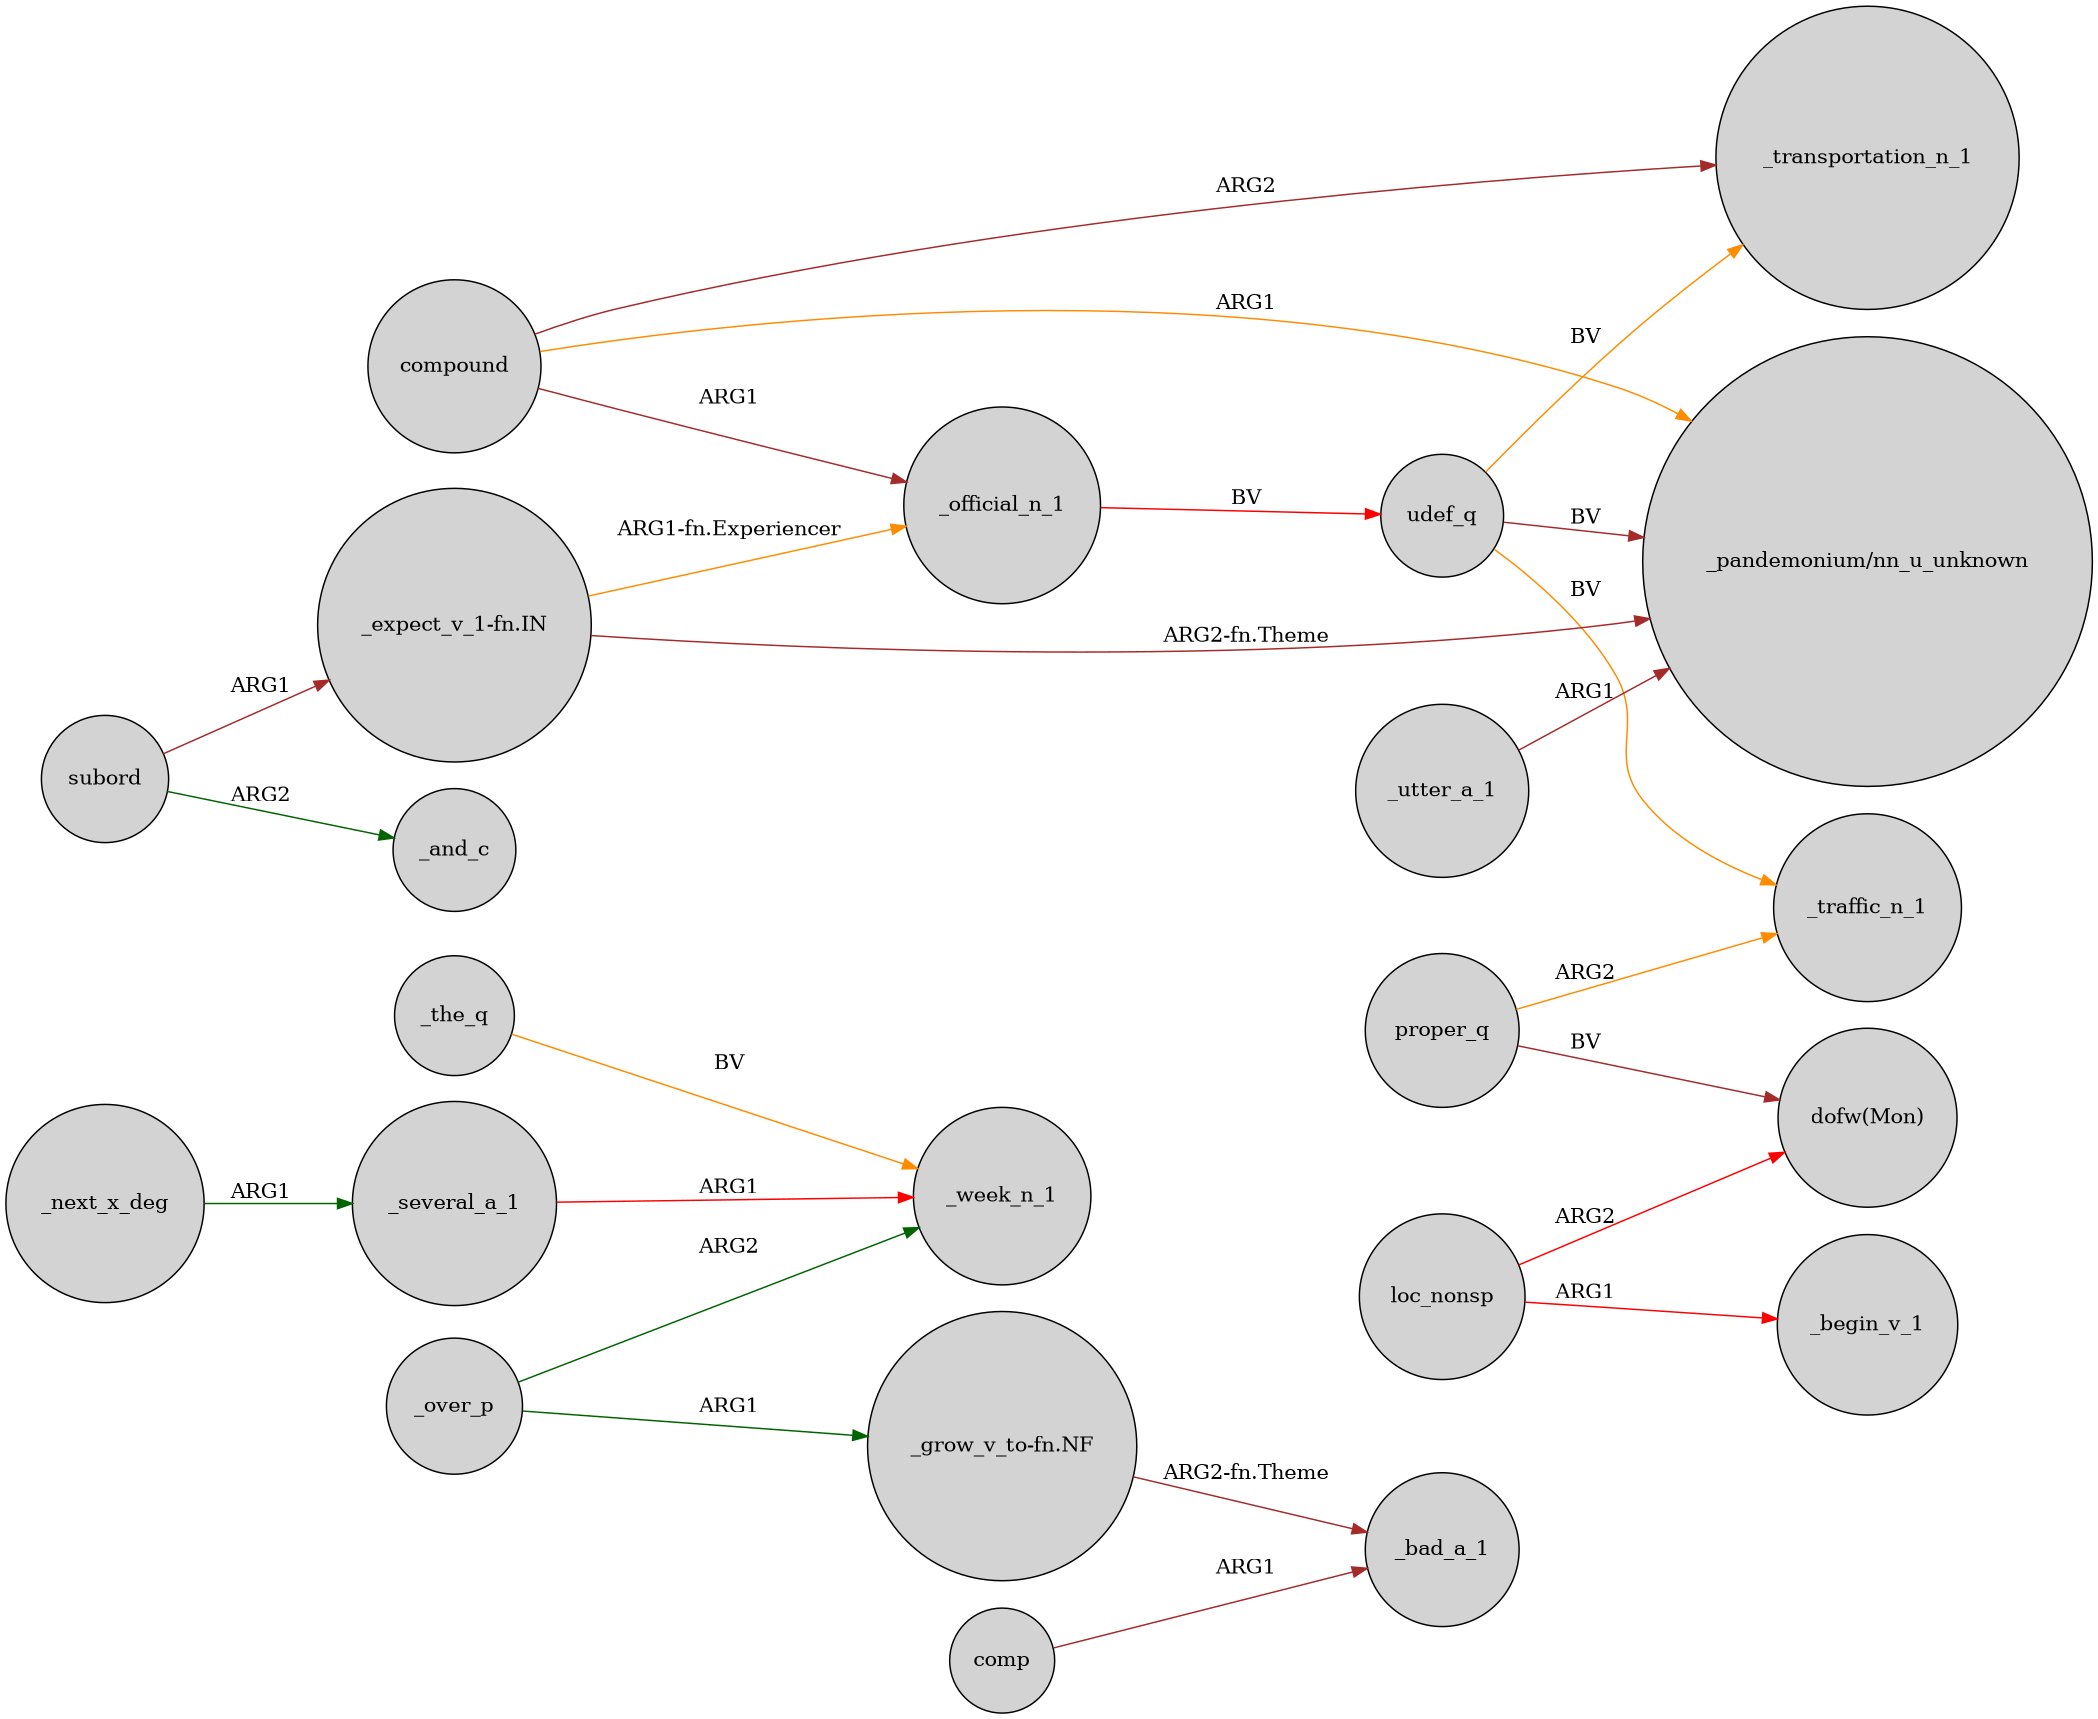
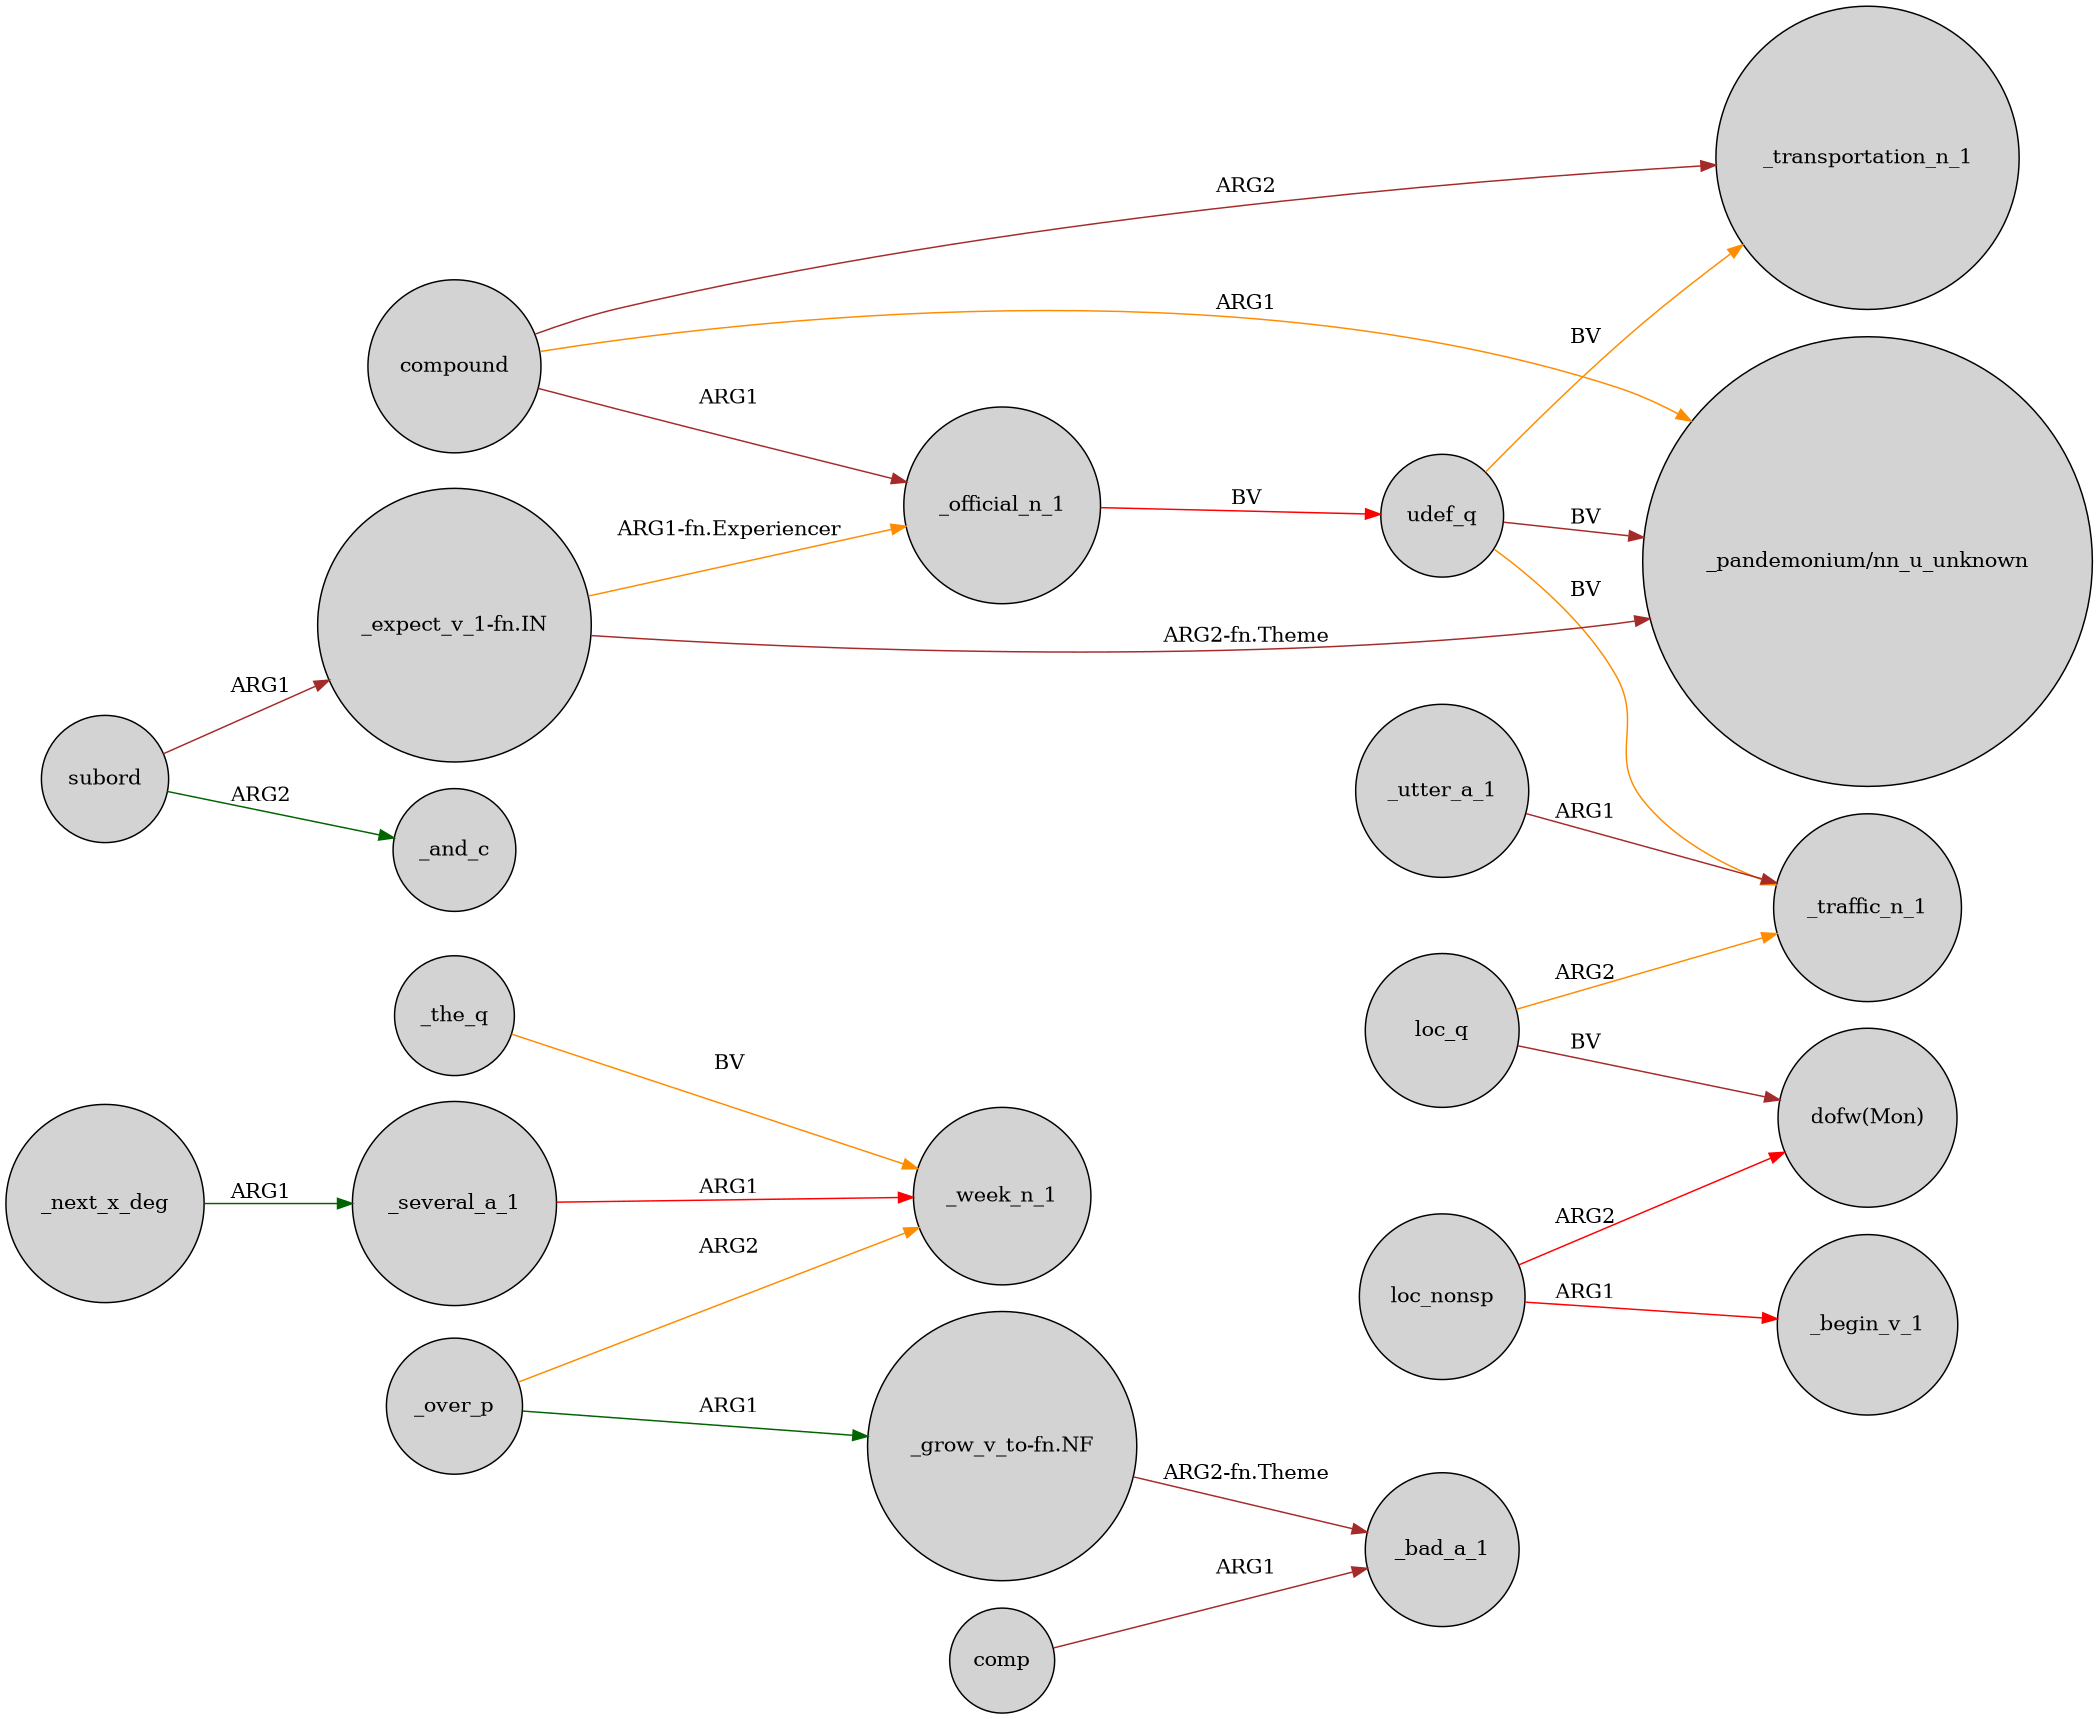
edge "_utter_a_1" -> "_pandemonium/nn_u_unknown": now "_utter_a_1" -> "_traffic_n_1"
node "proper_q": label "proper_q" -> "loc_q"
edge "_over_p" -> "_week_n_1": color darkgreen -> darkorange
